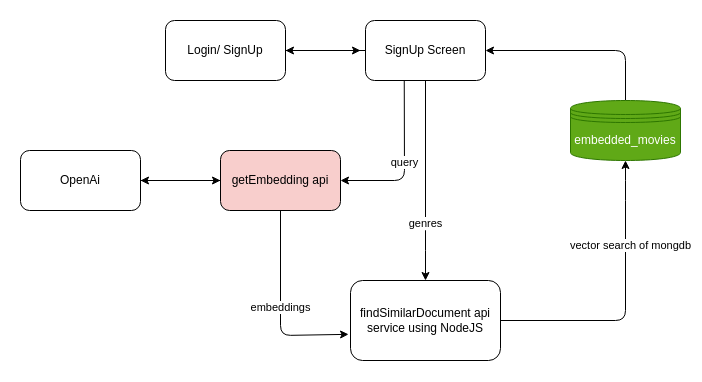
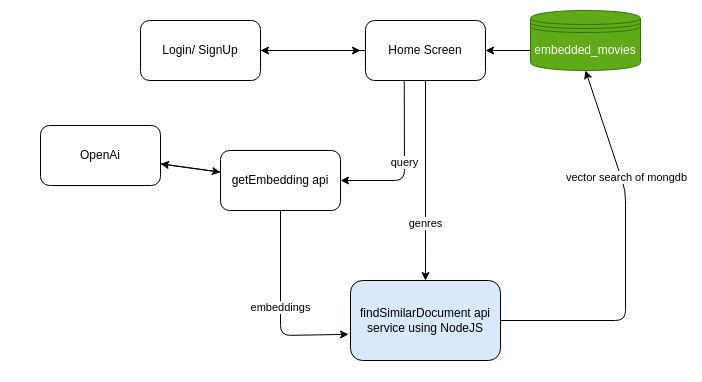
node "Login/ SignUp": moved (226, 51) -> (201, 51)
node "SignUp Screen": label "SignUp Screen" -> "Home Screen"
node "embedded_movies": moved (626, 131) -> (586, 41)
node "OpenAi": moved (81, 181) -> (101, 156)
node "getEmbedding api": fillcolor #f8cecc -> #ffffff
node "findSimilarDocument api service using NodeJS": fillcolor #ffffff -> #dae8fc
